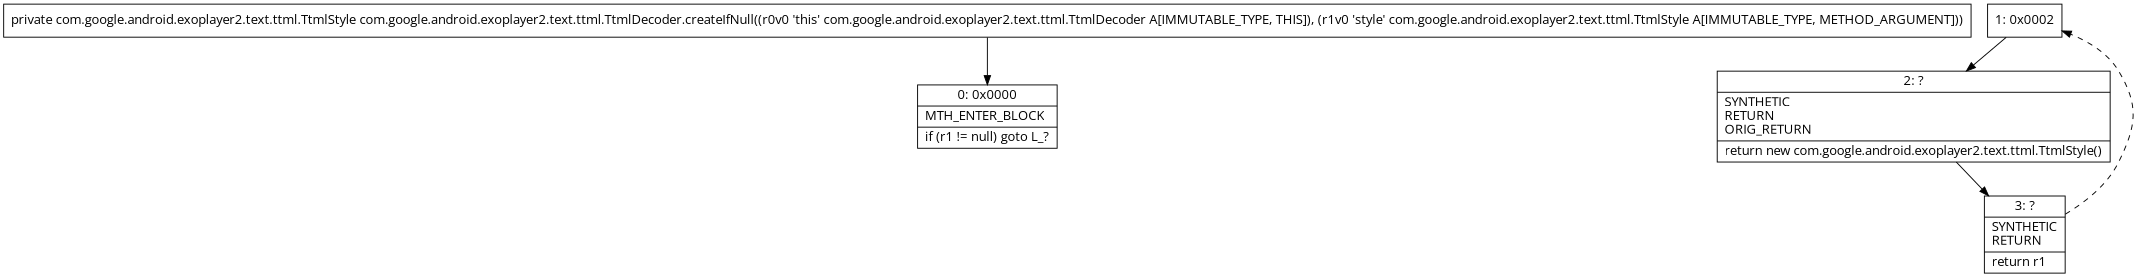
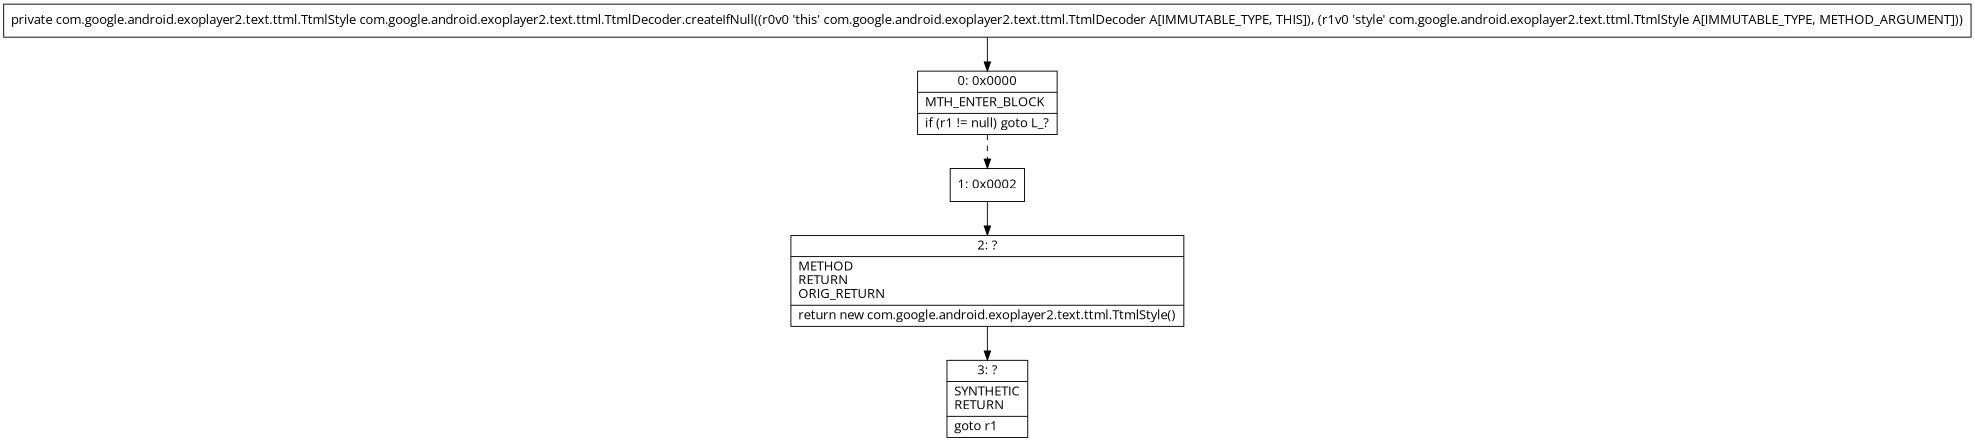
node "2: ?": text "SYNTHETIC" -> "METHOD"
edge "3: ?" -> "1: 0x0002": now "0: 0x0000" -> "1: 0x0002"
node "3: ?": text "return r1" -> "goto r1"
